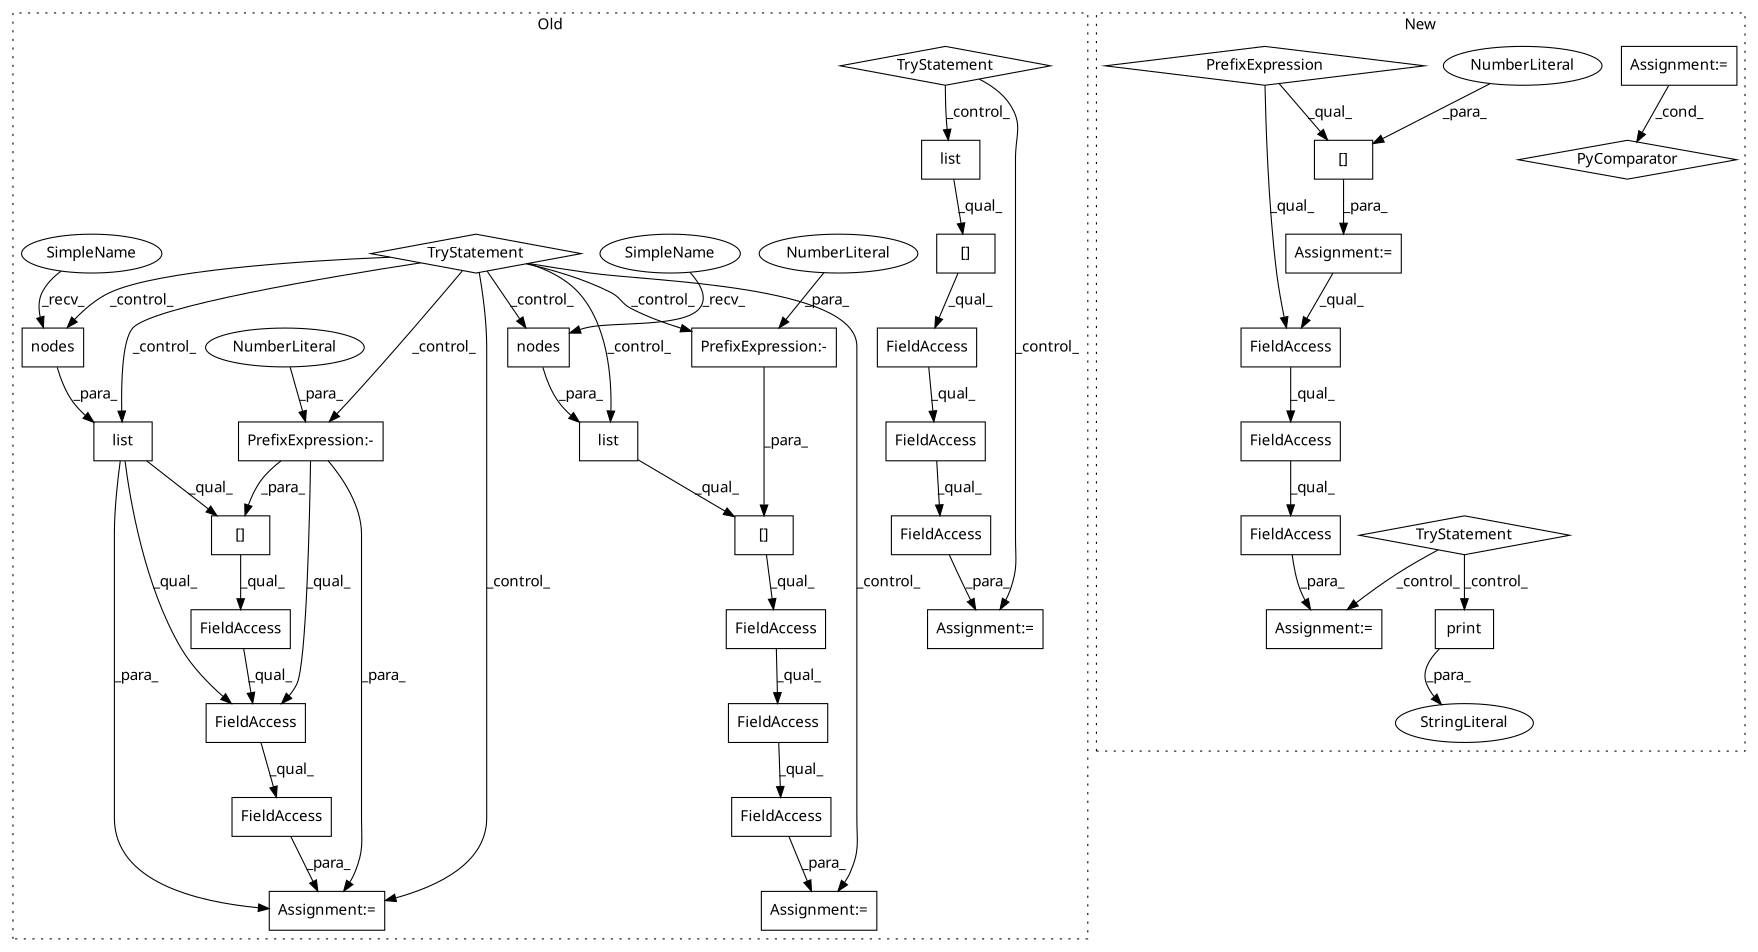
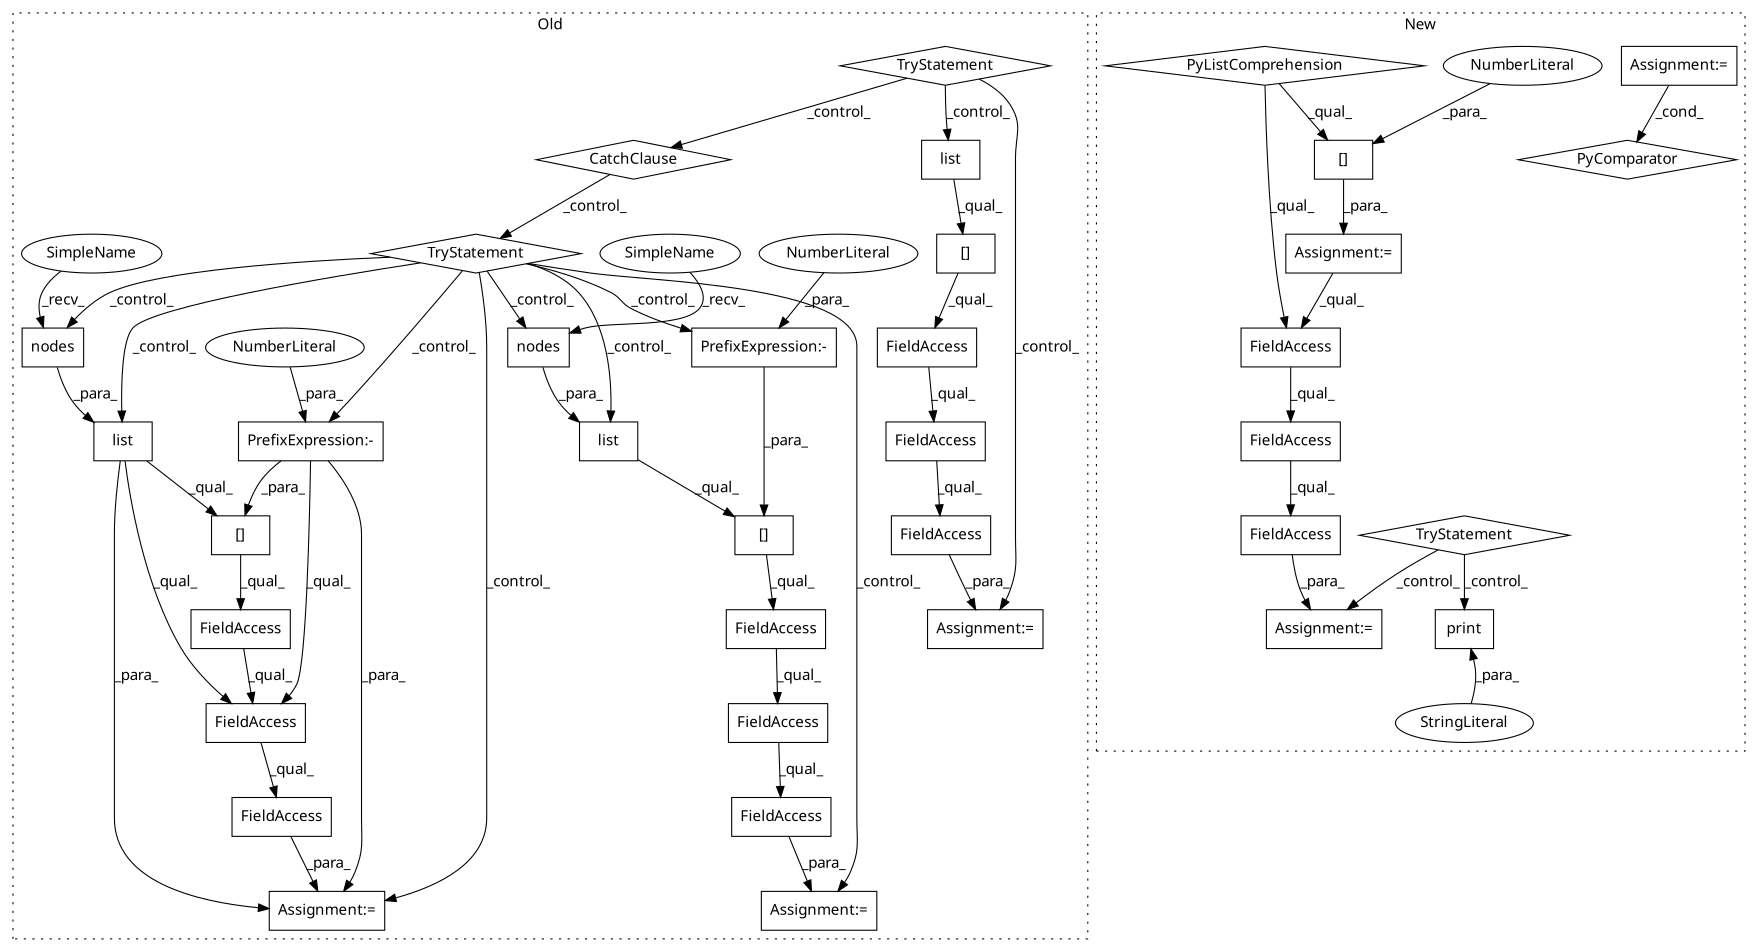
node "PrefixExpression": label "PrefixExpression" -> "PyListComprehension"
node "CatchClause": added
edge "print" -> "StringLiteral": reversed
